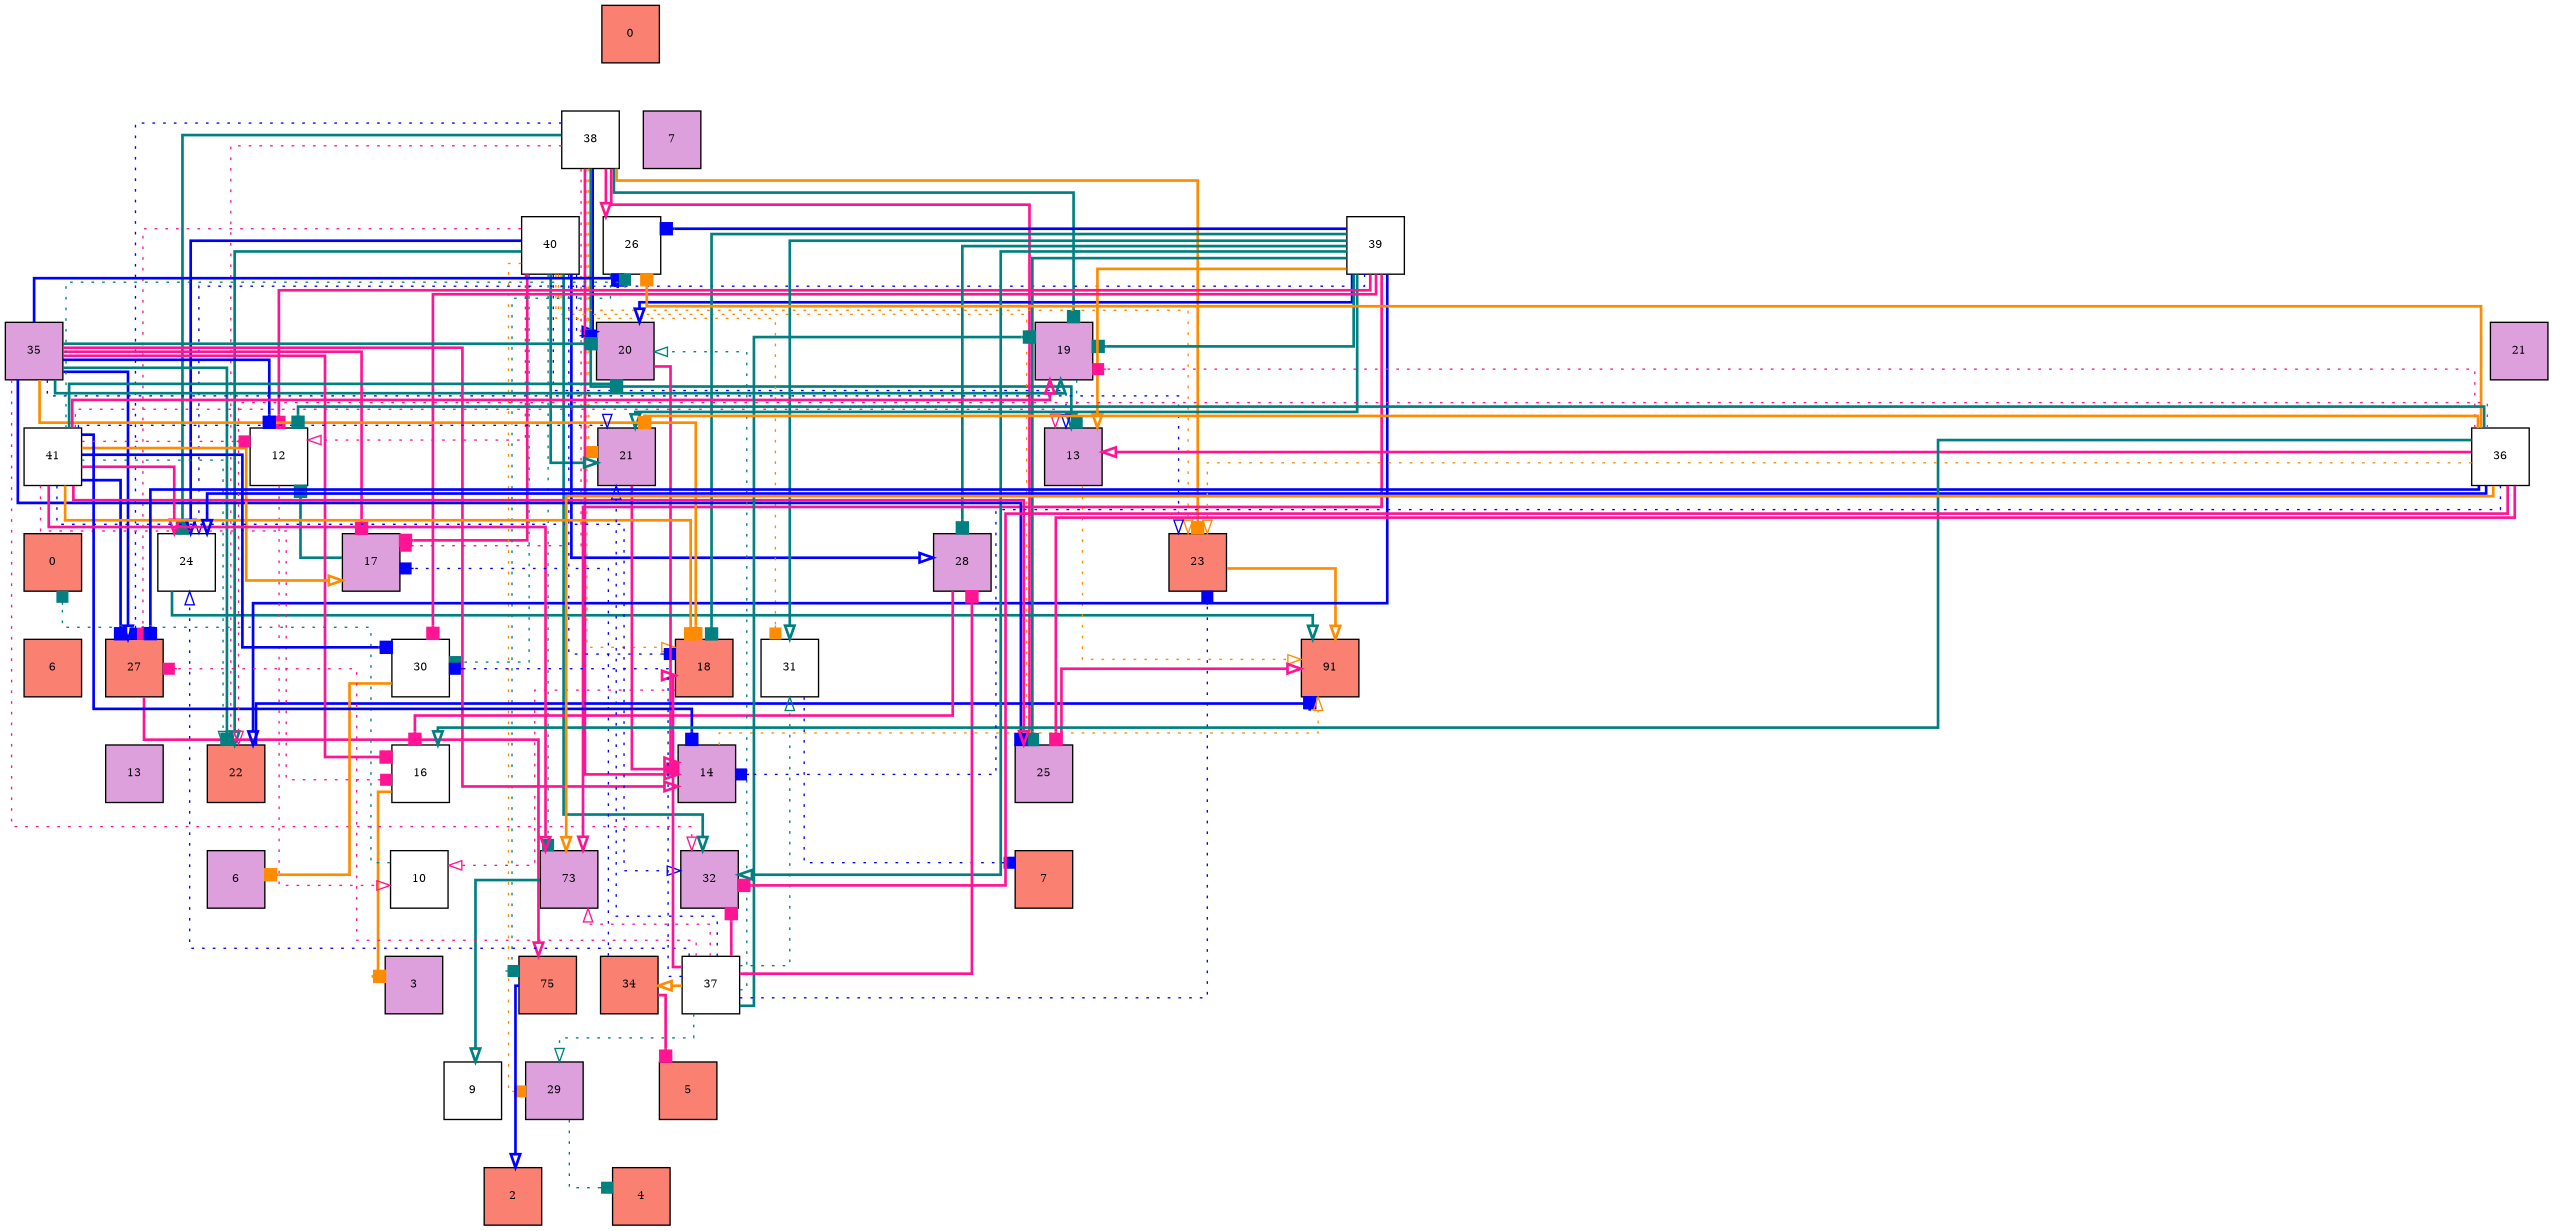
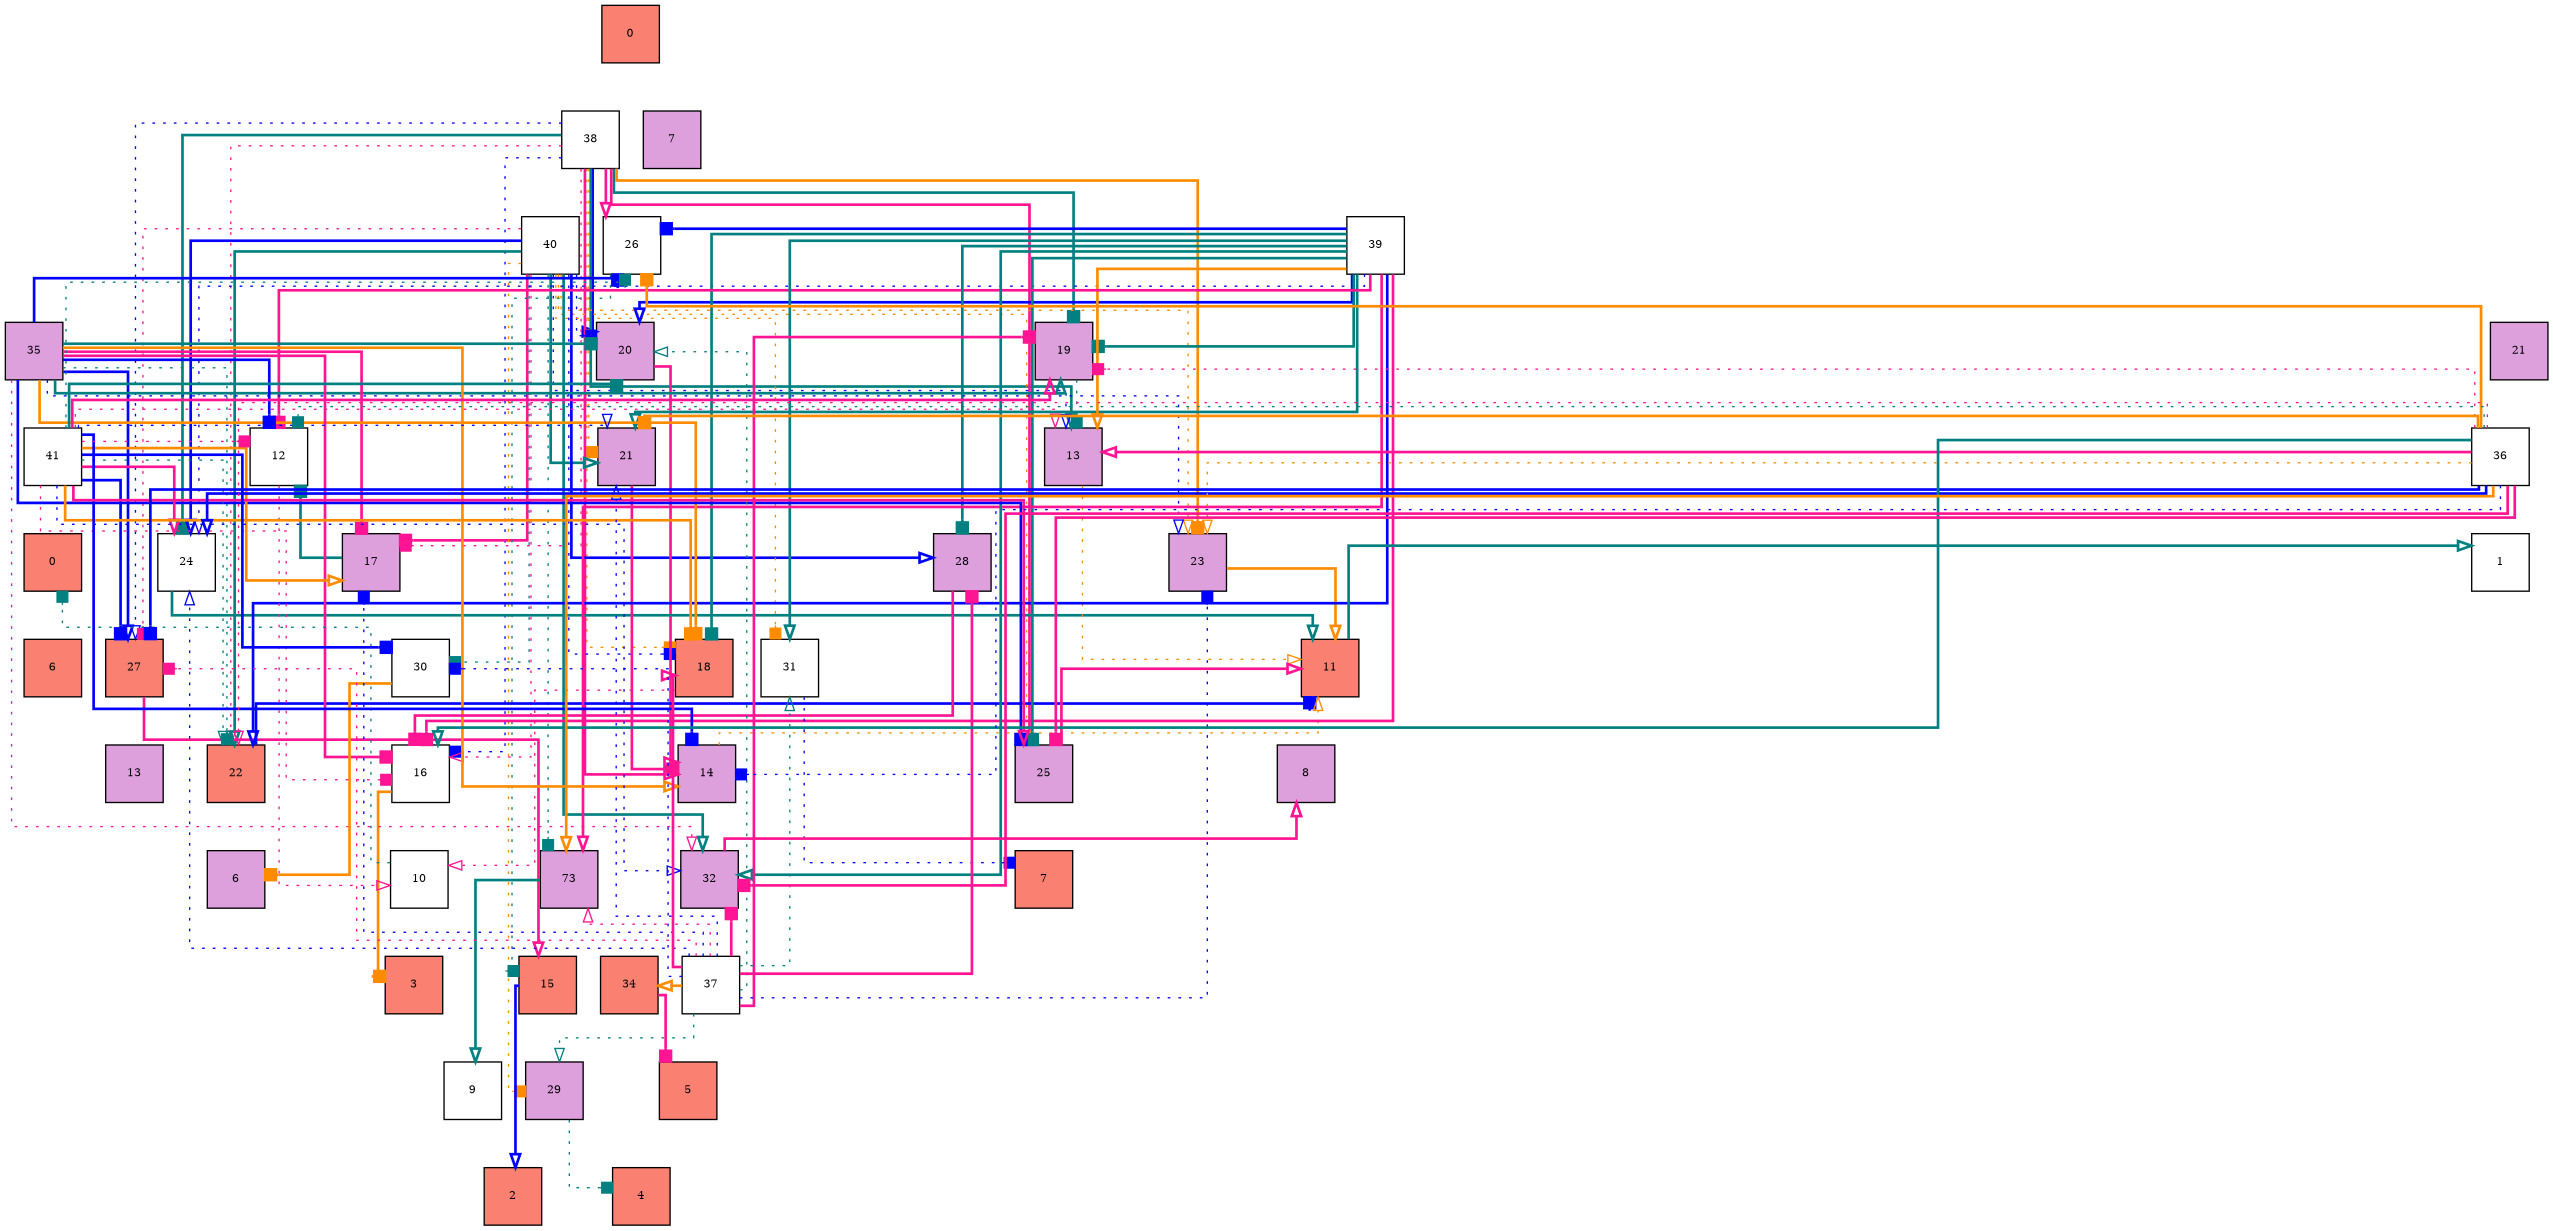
edge "38" -> "27": arrowhead box -> onormal
edge "39" -> "30": now "39" -> "16"
edge "37" -> "19": color teal -> deeppink
edge "35" -> "14": color deeppink -> darkorange
edge "36" -> "12": style bold -> dotted
edge "40" -> "12": now "40" -> "16"
edge "38" -> "18": arrowhead onormal -> box
edge "38" -> "16": added
edge "35" -> "22": style bold -> dotted
edge "41" -> "73": removed
node "23": fillcolor salmon -> plum
node "1": added
edge "34" -> "17": now "37" -> "17"
node "91": label "91" -> "11"
node "8": added
node "3": fillcolor plum -> salmon
node "75": label "75" -> "15"
